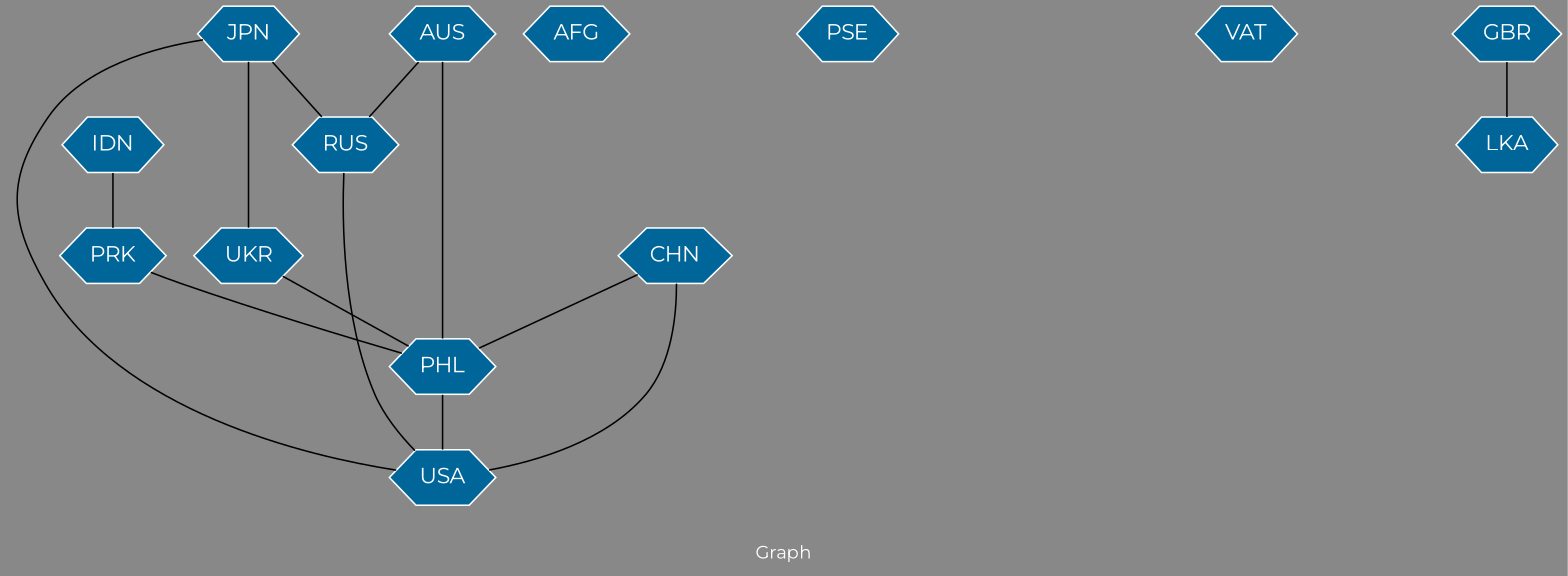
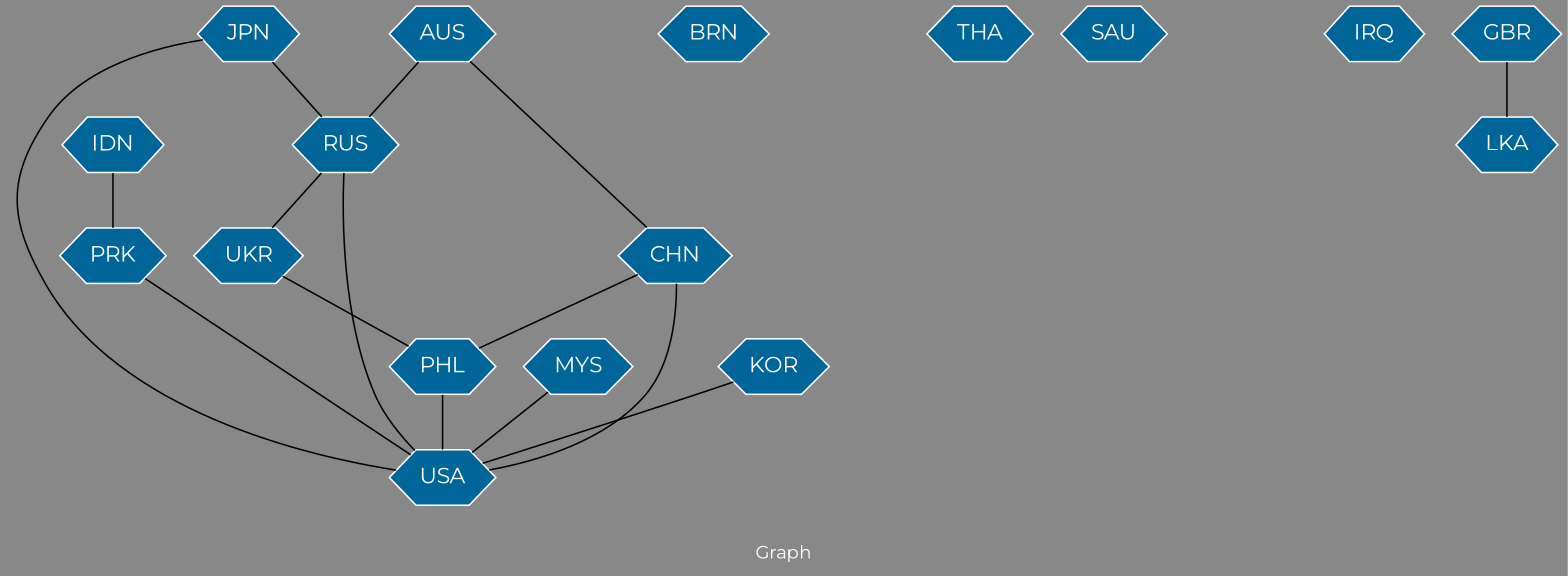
node "AFG": removed
node "BRN": added
node "PSE": removed
node "THA": added
node "SAU": added
node "VAT": removed
node "IRQ": added
edge "JPN" -- "UKR": now "RUS" -- "UKR"
edge "AUS" -- "PHL": now "AUS" -- "CHN"
edge "PRK" -- "PHL": now "PRK" -- "USA"
node "MYS": added
node "KOR": added
